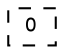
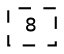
node "0": label "0" -> "8"
